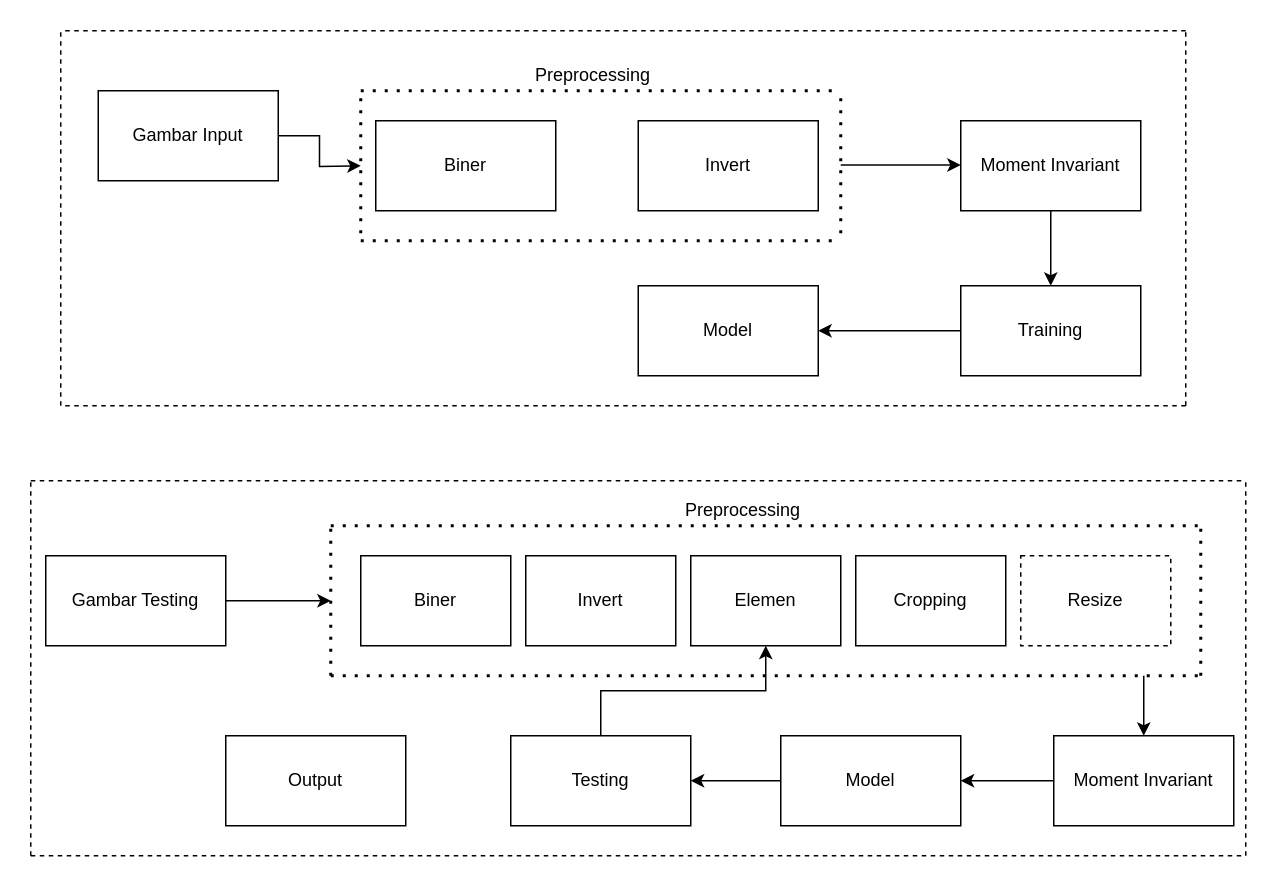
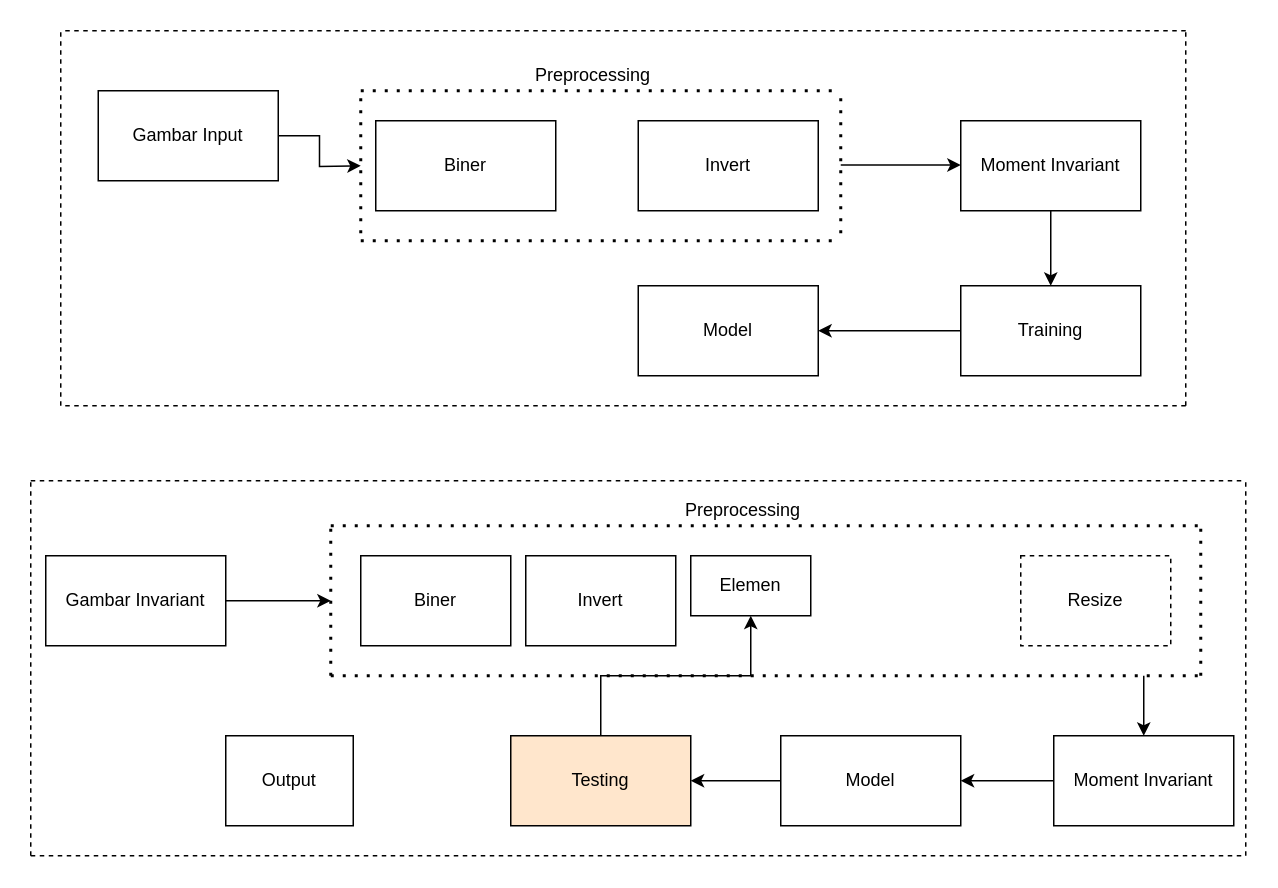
node "Gambar Testing": label "Gambar Testing" -> "Gambar Invariant"
node "Elemen": size 150x90 -> 120x60
node "Cropping": removed
node "Output": size 180x90 -> 128x90
node "Testing": fillcolor #ffffff -> #ffe6cc
